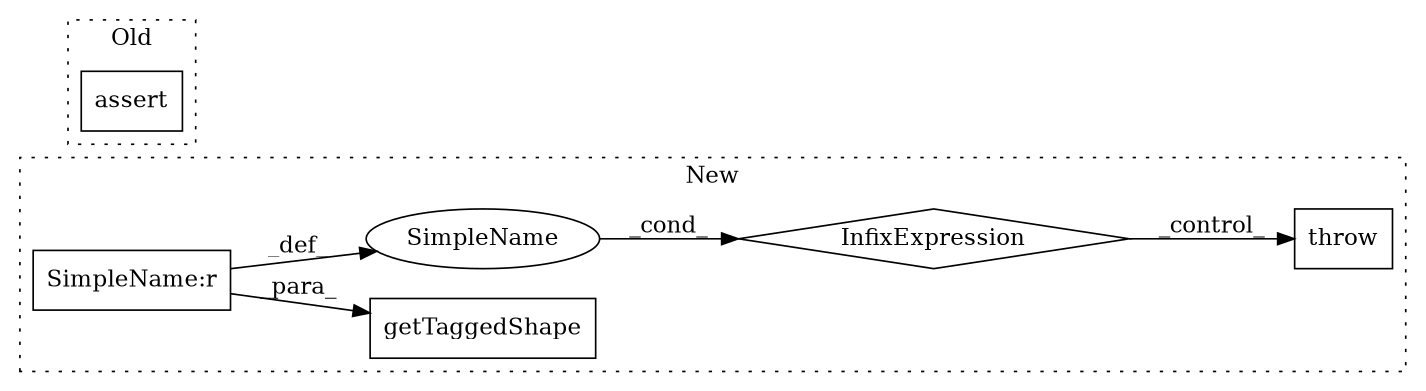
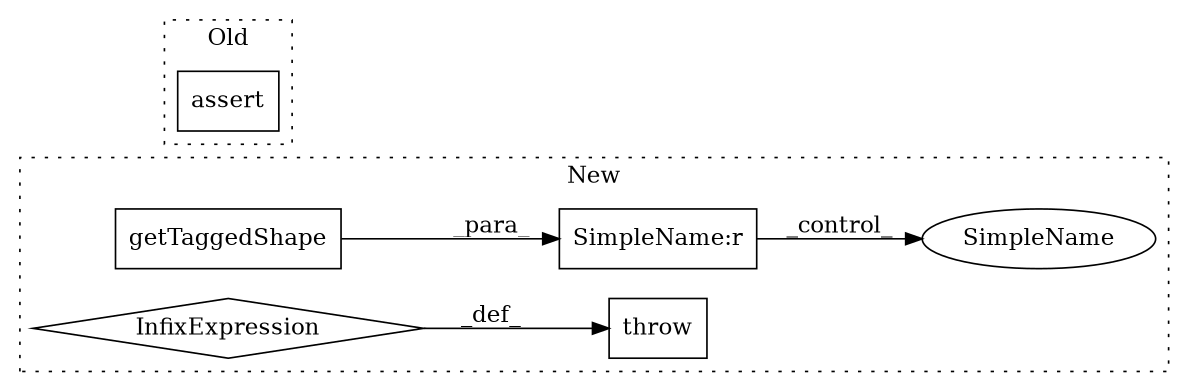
edge "InfixExpression" -> "throw": label "_control_" -> "_def_"
edge "SimpleName" -> "InfixExpression": removed, label "_cond_"
edge "SimpleName:r" -> "SimpleName": label "_def_" -> "_control_"
edge "SimpleName:r" -> "getTaggedShape": reversed
